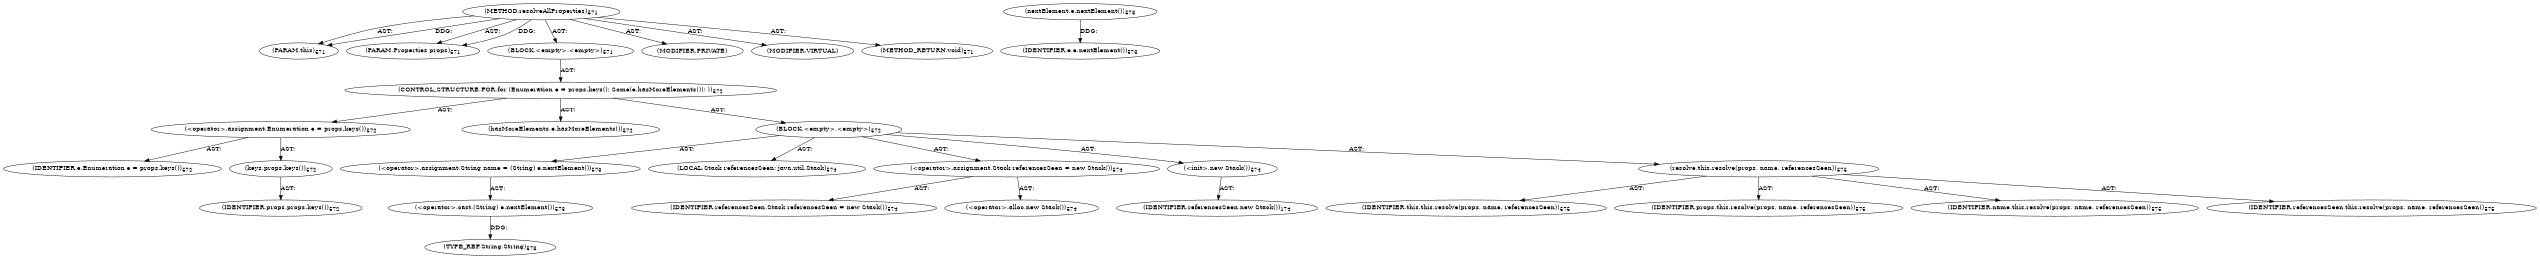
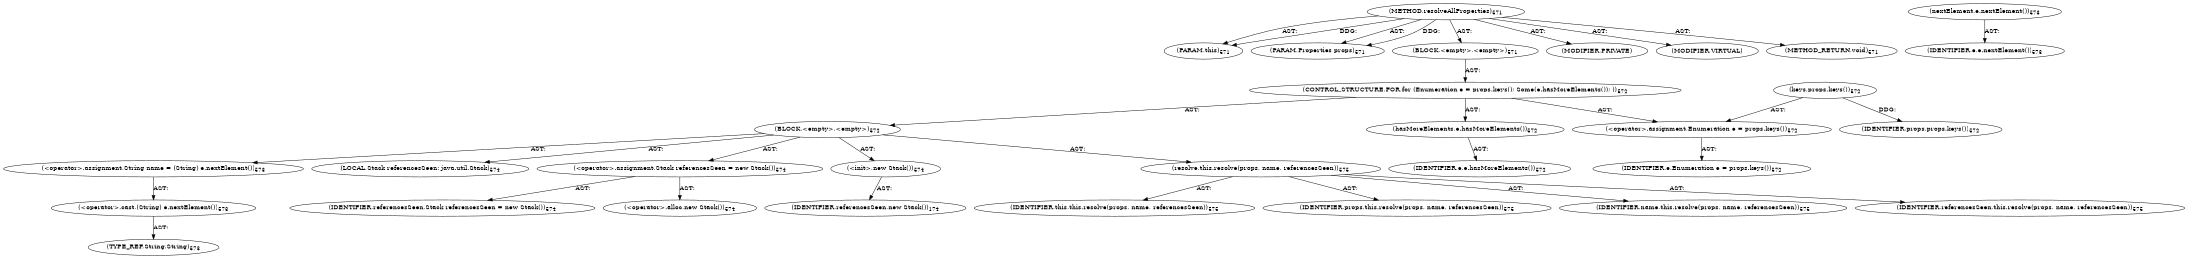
edge "(nextElement,e.nextElement())" -> "(IDENTIFIER,e,e.nextElement())": label "DDG: " -> "AST: "
edge "(<operator>.assignment,Enumeration e = props.keys())" -> "(keys,props.keys())": reversed
node "(IDENTIFIER,e,e.hasMoreElements())": added
edge "(keys,props.keys())" -> "(IDENTIFIER,props,props.keys())": label "AST: " -> "DDG: "
edge "(<operator>.cast,(String) e.nextElement())" -> "(TYPE_REF,String,String)": label "DDG: " -> "AST: "
